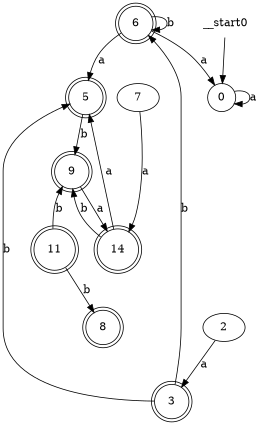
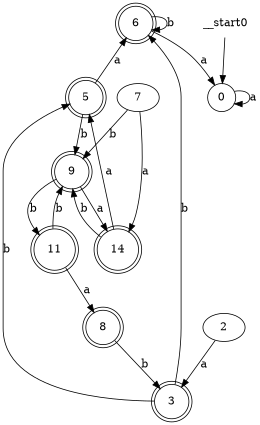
edge "6" -> "5": reversed
edge "7" -> "9": added, label "b"
edge "9" -> "11": added, label "b"
edge "11" -> "8": label "b" -> "a"
edge "8" -> "3": added, label "b"
